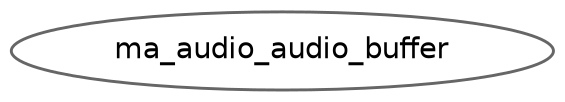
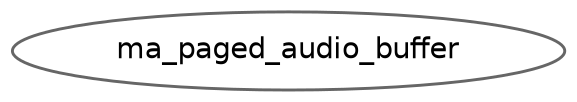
node "ma_audio_audio_buffer": label "ma_audio_audio_buffer" -> "ma_paged_audio_buffer"
